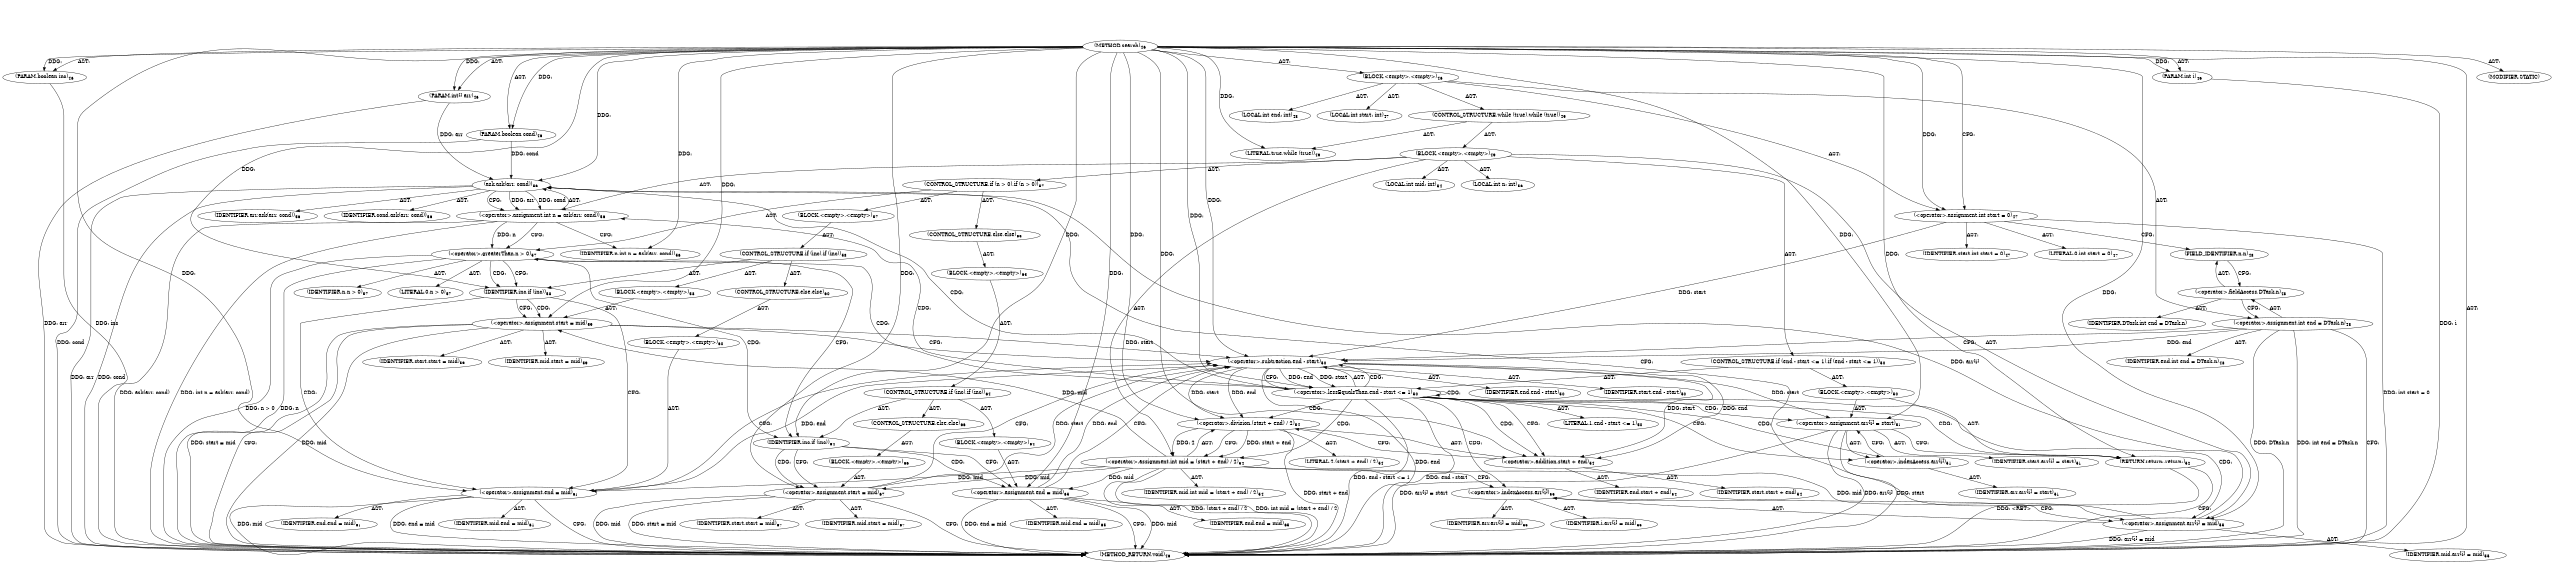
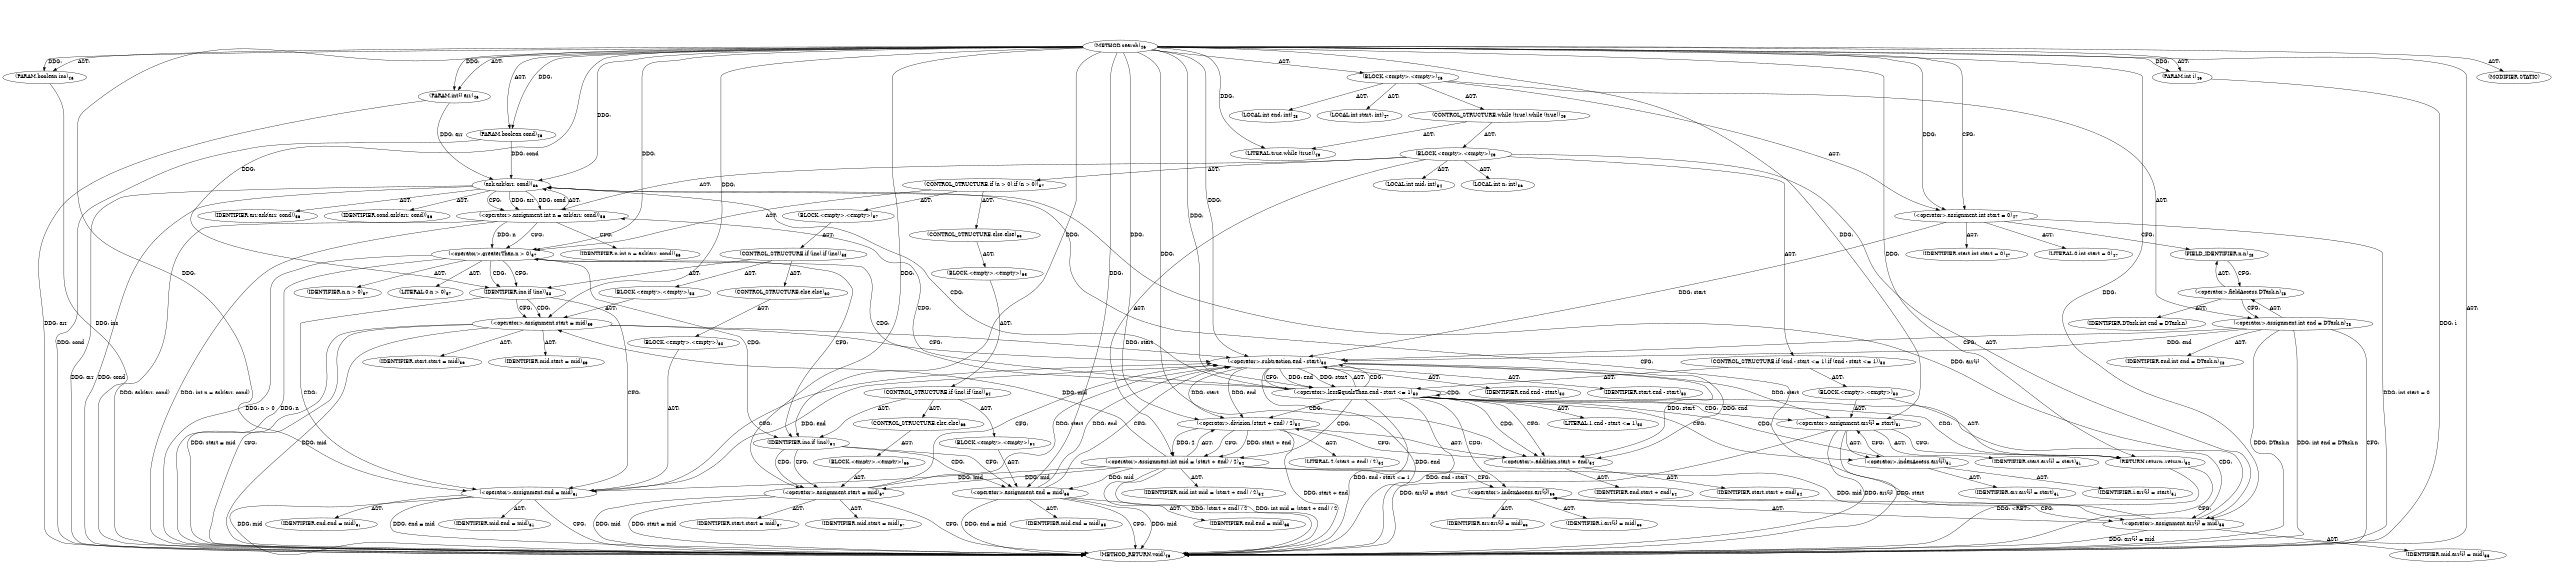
edge "(METHOD,search)" -> "(IDENTIFIER,n,int n = ask(arr, cond))": now "(METHOD,search)" -> "(<operator>.greaterThan,n > 0)"
node "(IDENTIFIER,i,arr[i] = start)": added
